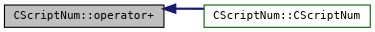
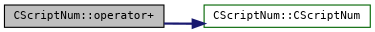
edge "CScriptNum::CScriptNum" -> "CScriptNum::operator+": reversed
